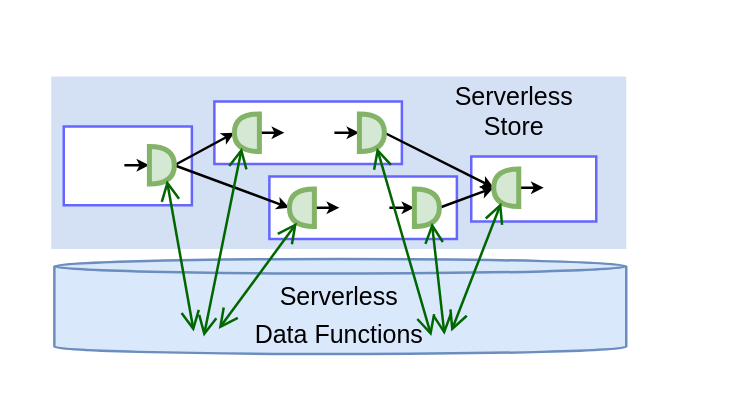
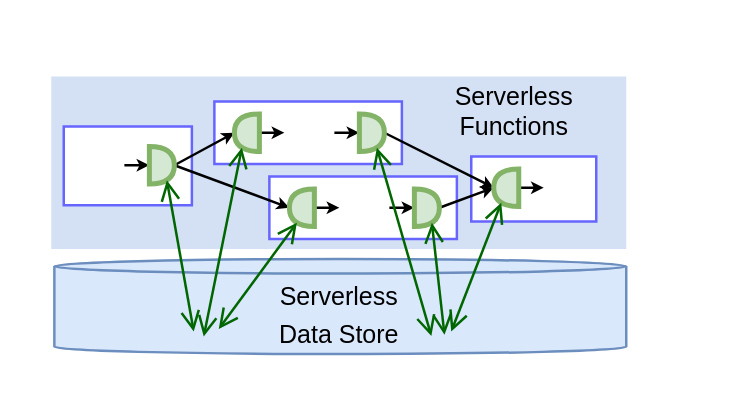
node "Serverless Store": label "Serverless Store" -> "Serverless Functions"
node "Serverless Data Functions": label "Serverless Data Functions" -> "Serverless Data Store"
